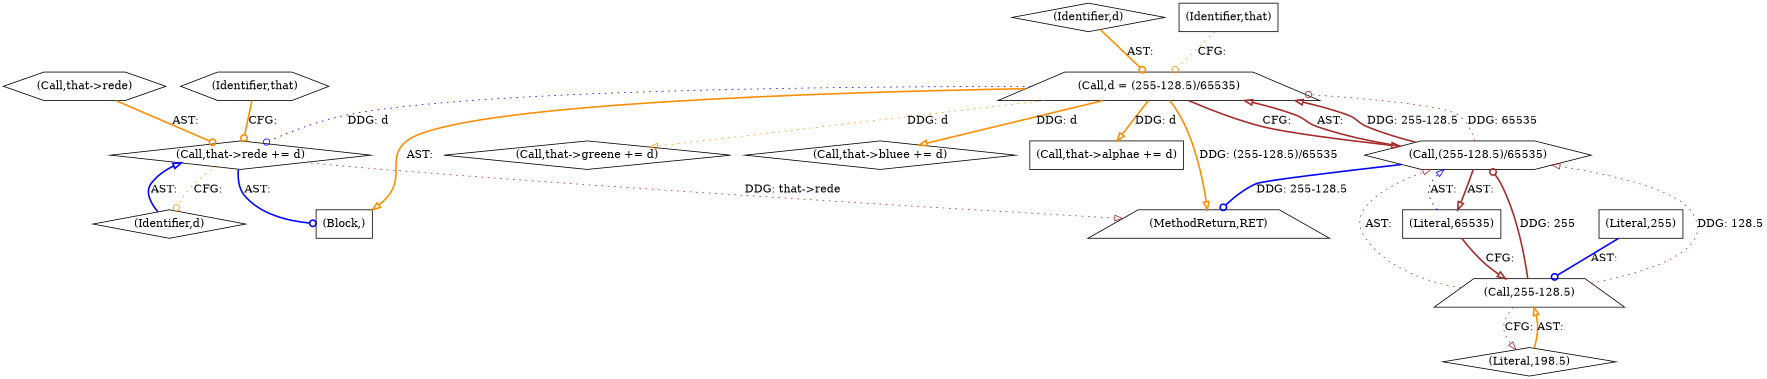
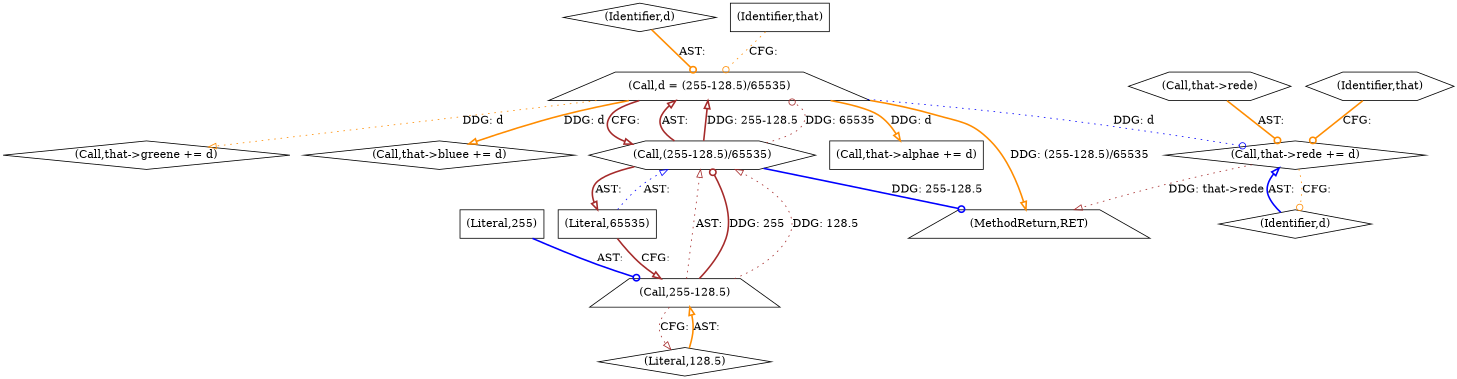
node "(Block,)": removed
node "(Literal,198.5)": label "(Literal,198.5)" -> "(Literal,128.5)"
